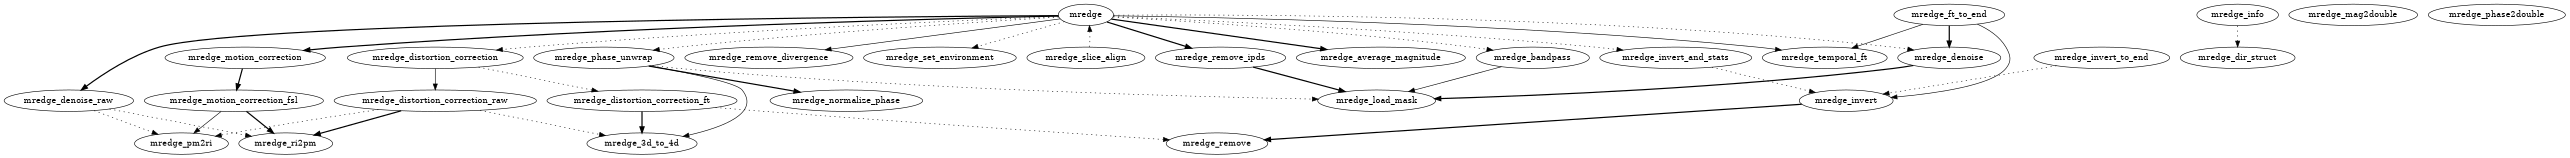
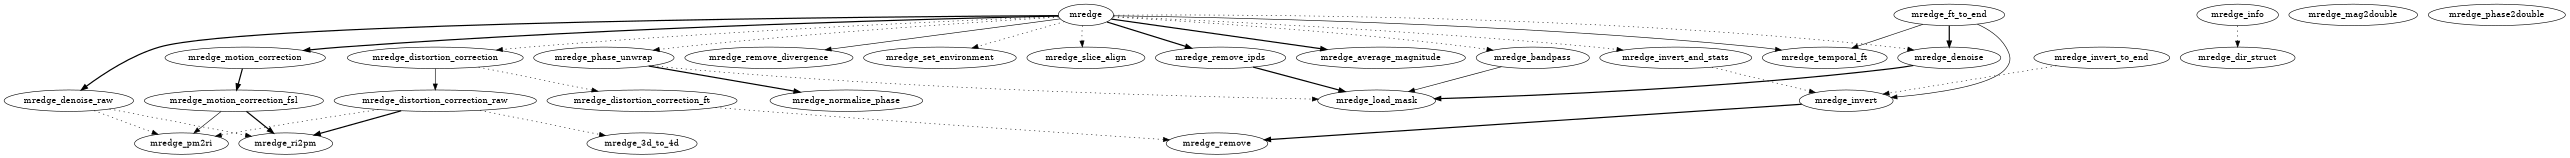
edge "mredge_slice_align" -> "mredge": reversed
edge "mredge_phase_unwrap" -> "mredge_3d_to_4d": removed
edge "mredge_distortion_correction_ft" -> "mredge_3d_to_4d": removed
